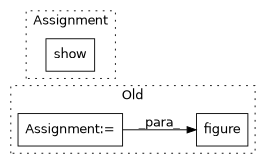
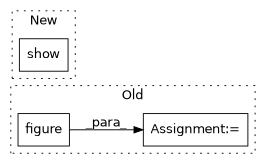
cluster "Assignment": label "Assignment" -> "New"
edge "Assignment:=" -> "figure": reversed
